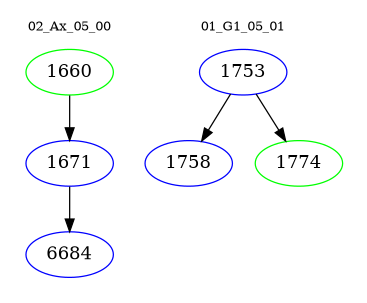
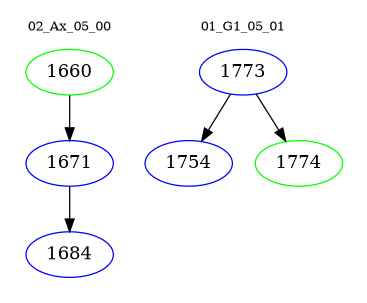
node "1753": label "1753" -> "1773"
node "1758": label "1758" -> "1754"
node "6684": label "6684" -> "1684"
